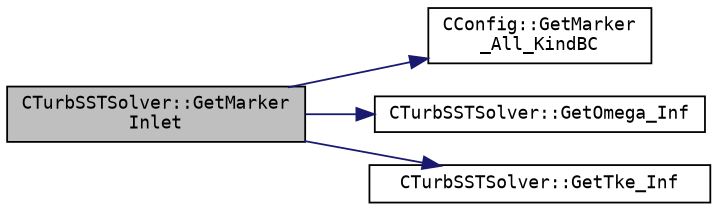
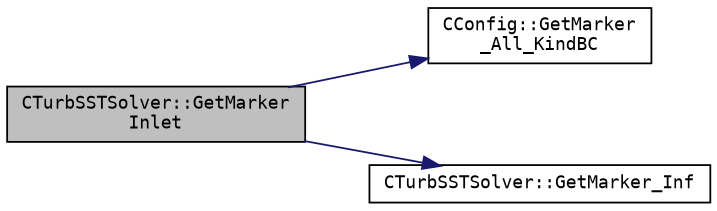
node "CTurbSSTSolver::GetOmega_Inf": removed
node "CTurbSSTSolver::GetTke_Inf": label "CTurbSSTSolver::GetTke_Inf" -> "CTurbSSTSolver::GetMarker_Inf"
